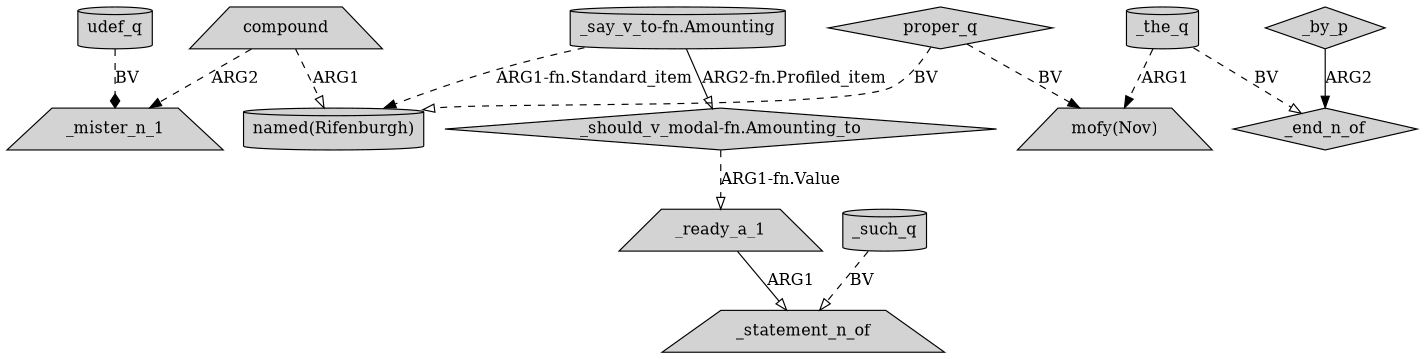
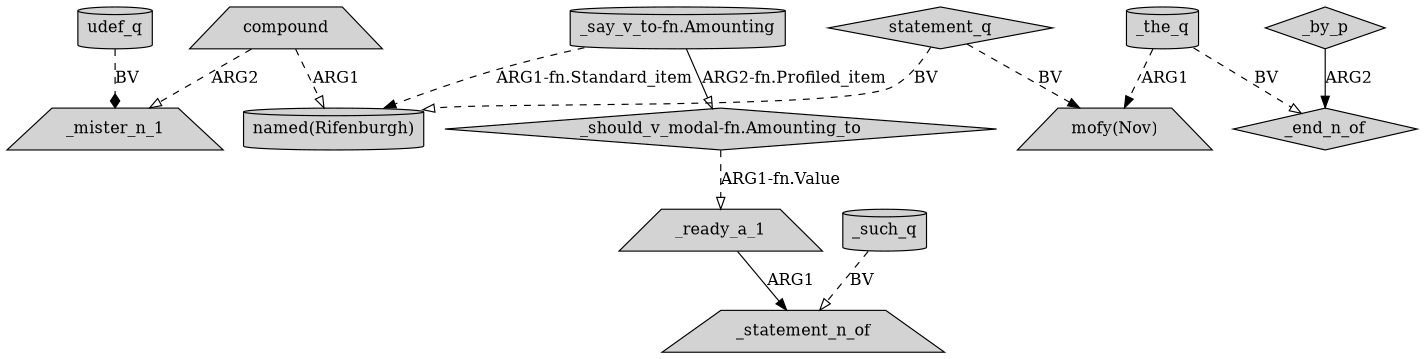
node "proper_q": label "proper_q" -> "statement_q"
edge "compound" -> "_mister_n_1": arrowhead normal -> onormal
edge "_ready_a_1" -> "_statement_n_of": arrowhead onormal -> normal
